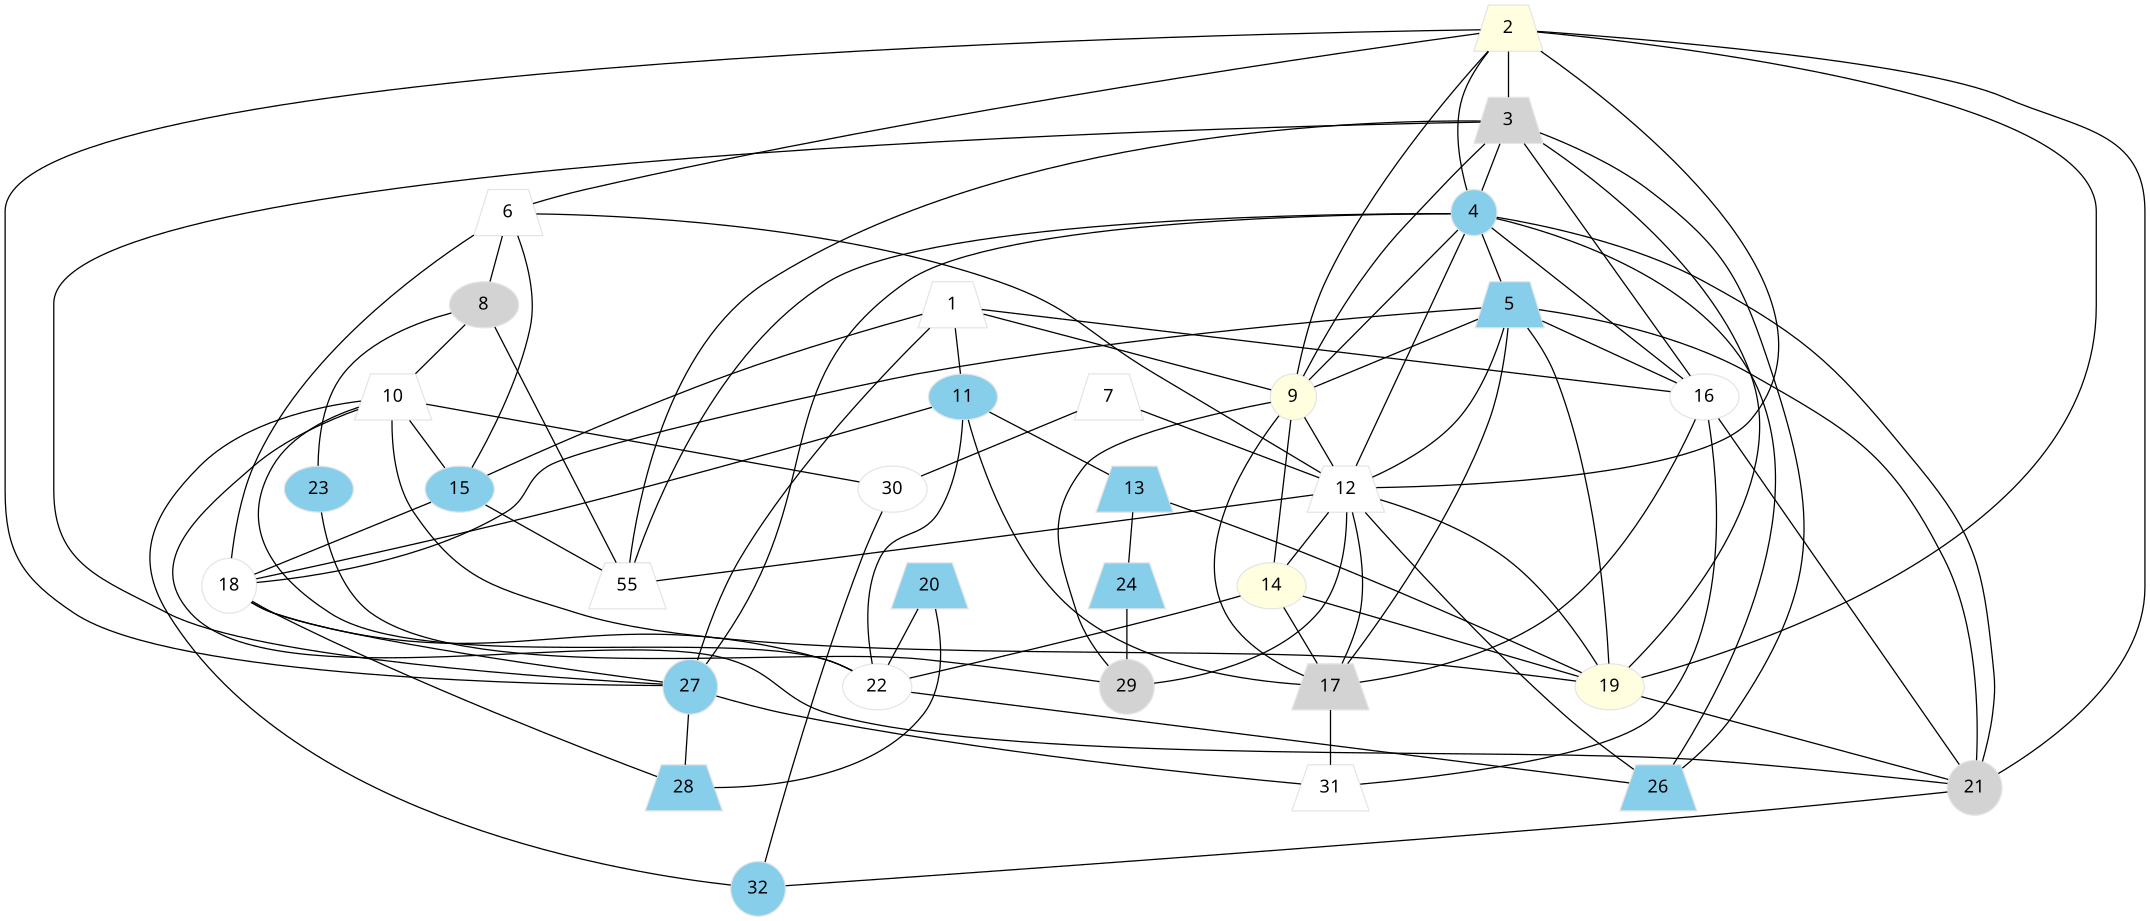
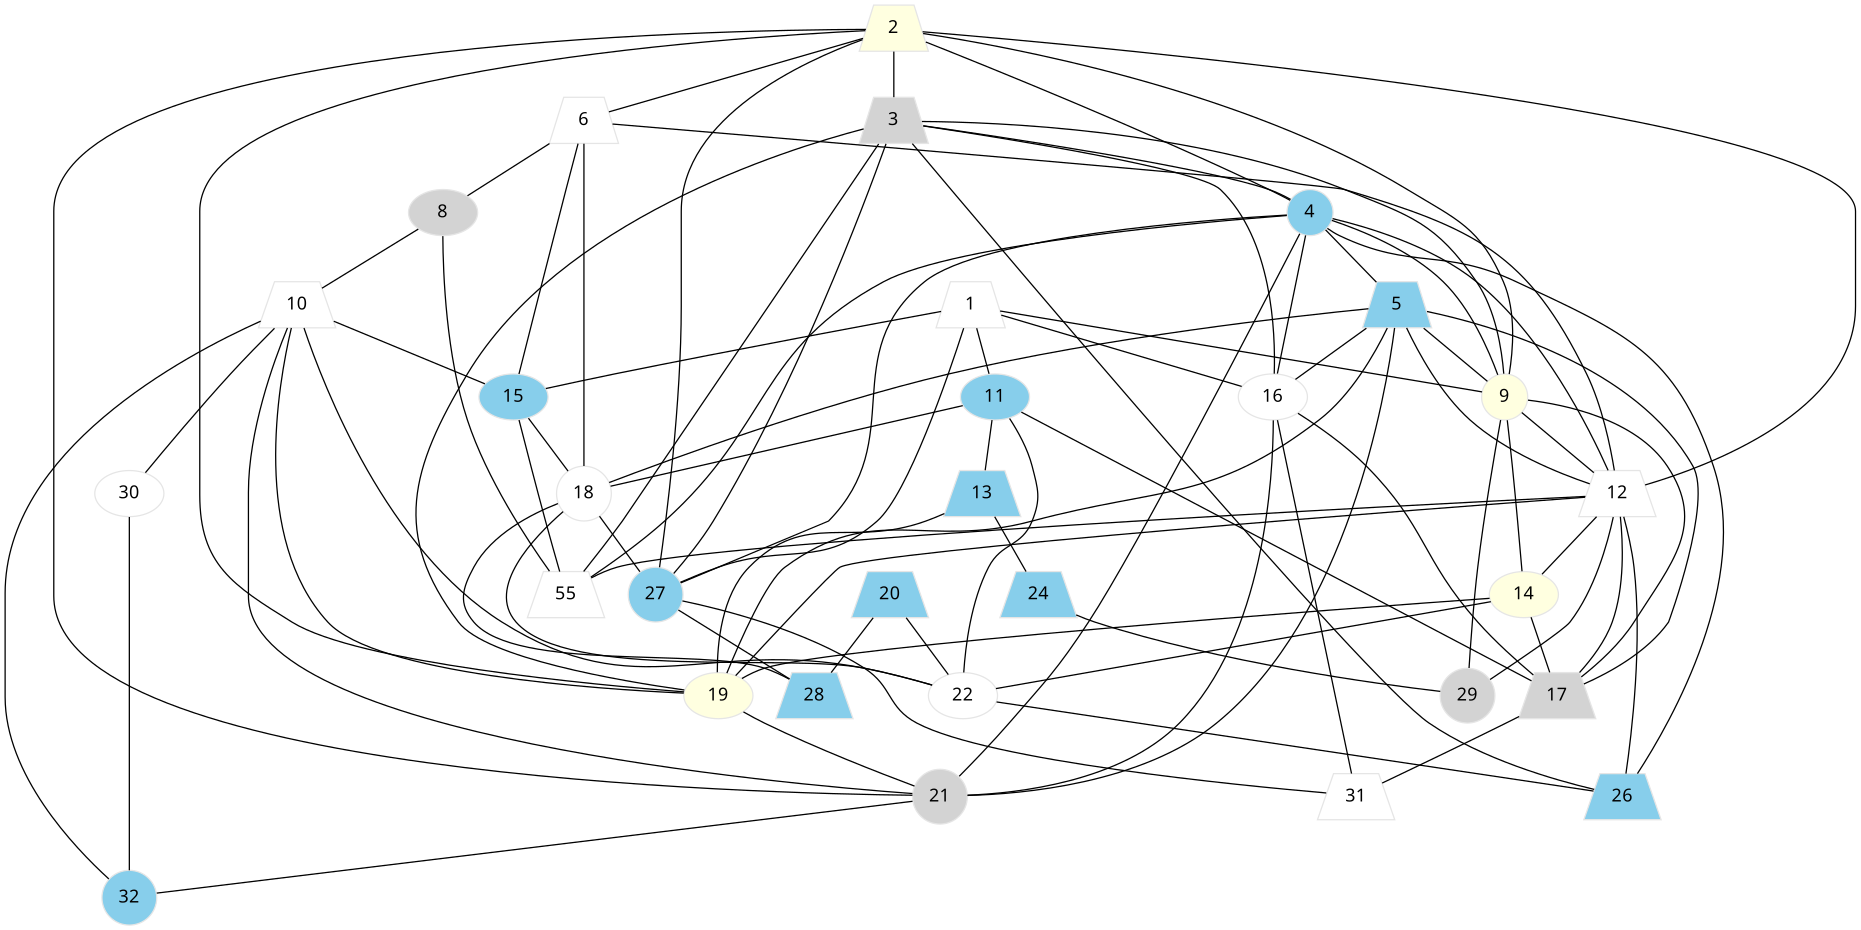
node "7": removed
node "23": removed
